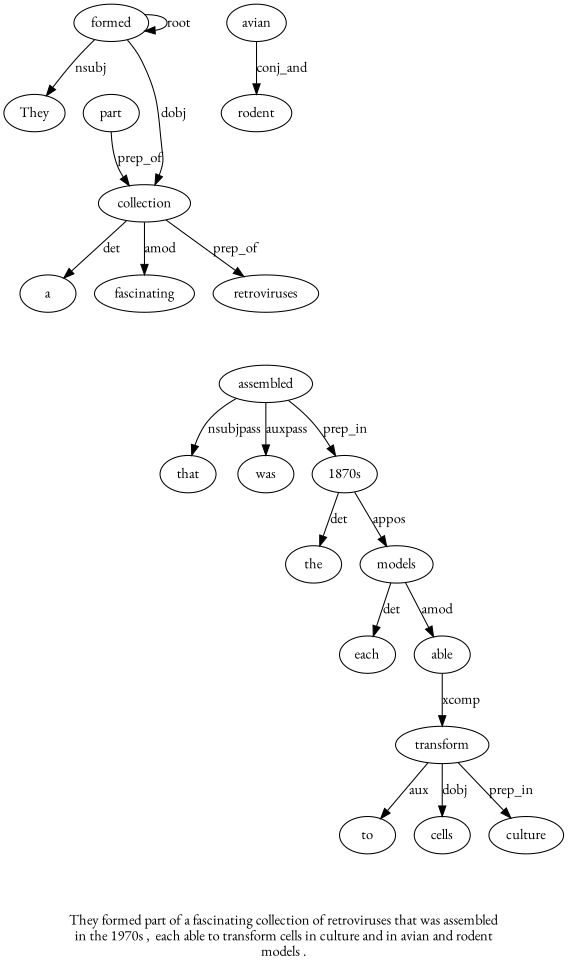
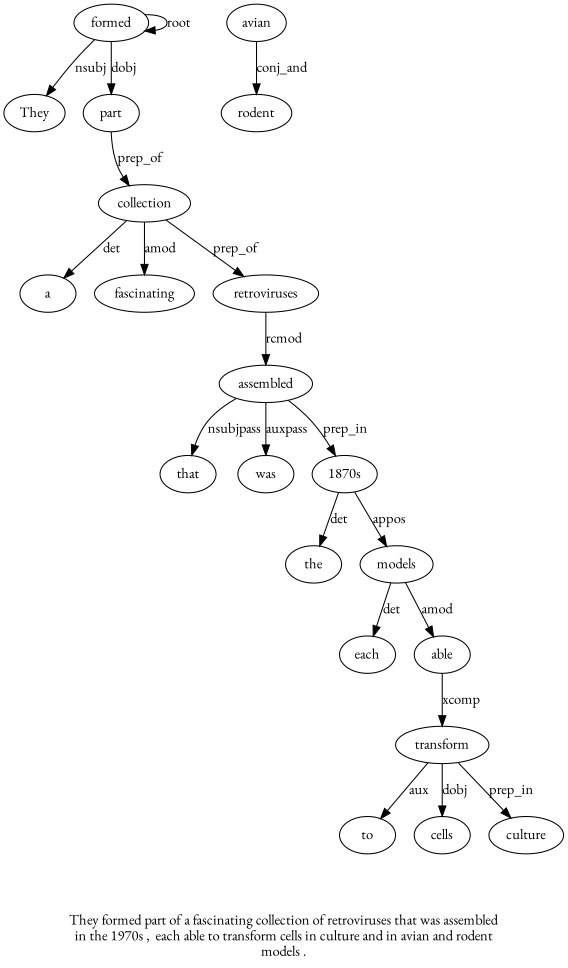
edge "formed" -> "collection": now "formed" -> "part"
edge "retroviruses" -> "assembled": added, label "rcmod"
